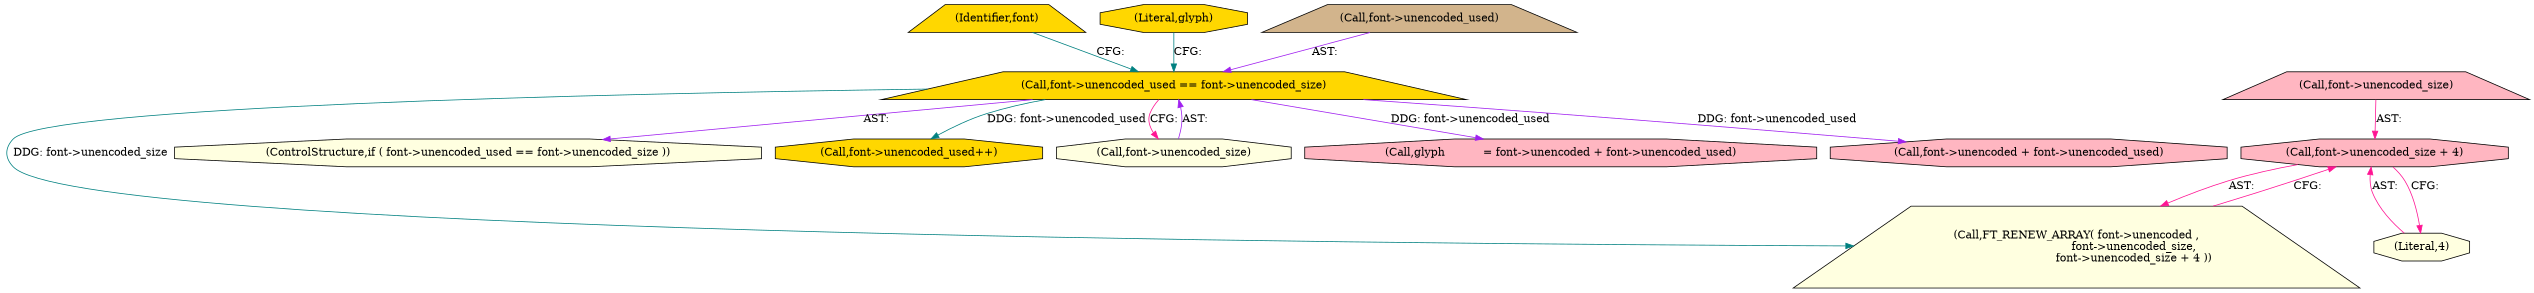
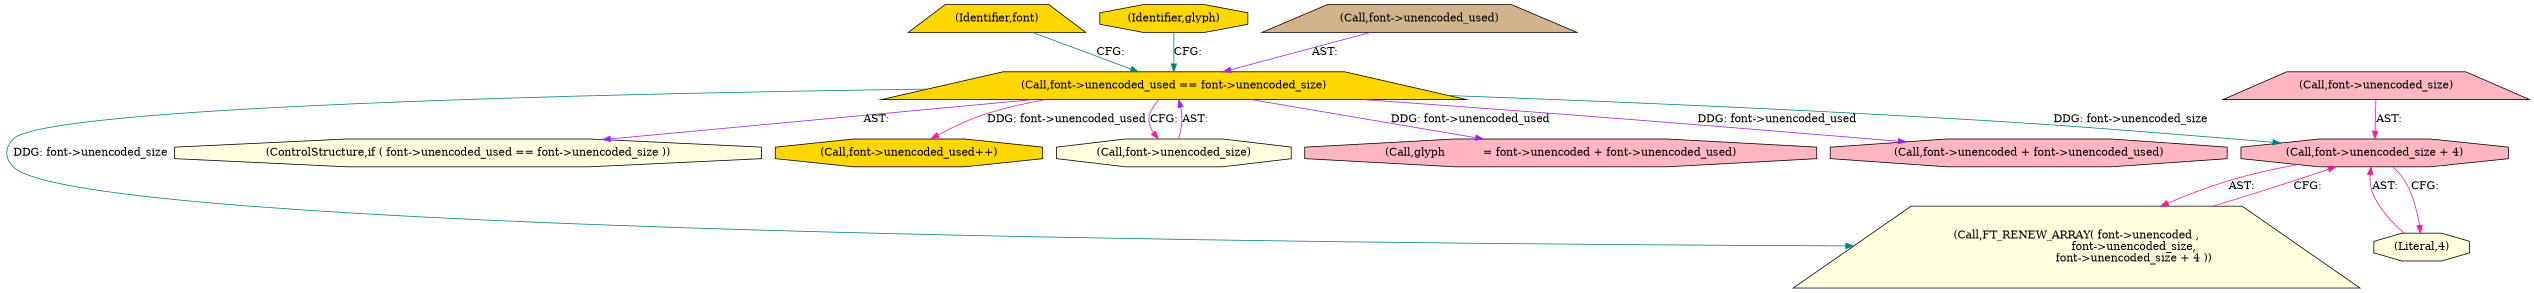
node "(Literal,glyph)": label "(Literal,glyph)" -> "(Identifier,glyph)"
edge "(Call,font->unencoded_used == font->unencoded_size)" -> "(Call,font->unencoded_used++)": color teal -> deeppink
edge "(Call,font->unencoded_used == font->unencoded_size)" -> "(Call,font->unencoded_size + 4)": added, label "DDG: font->unencoded_size"
